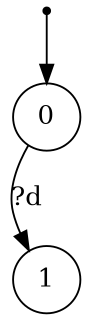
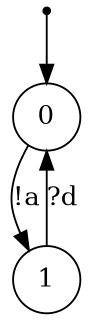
edge "0" -> "1": label "?d" -> "!a"
edge "1" -> "0": added, label "?d"
